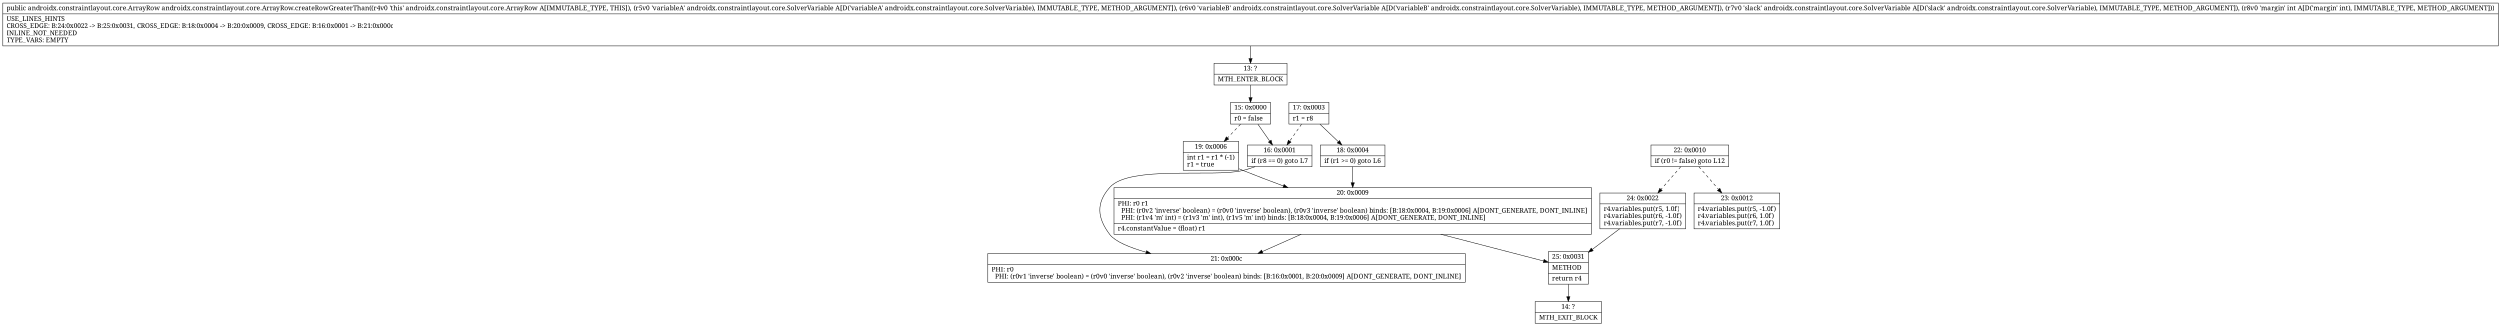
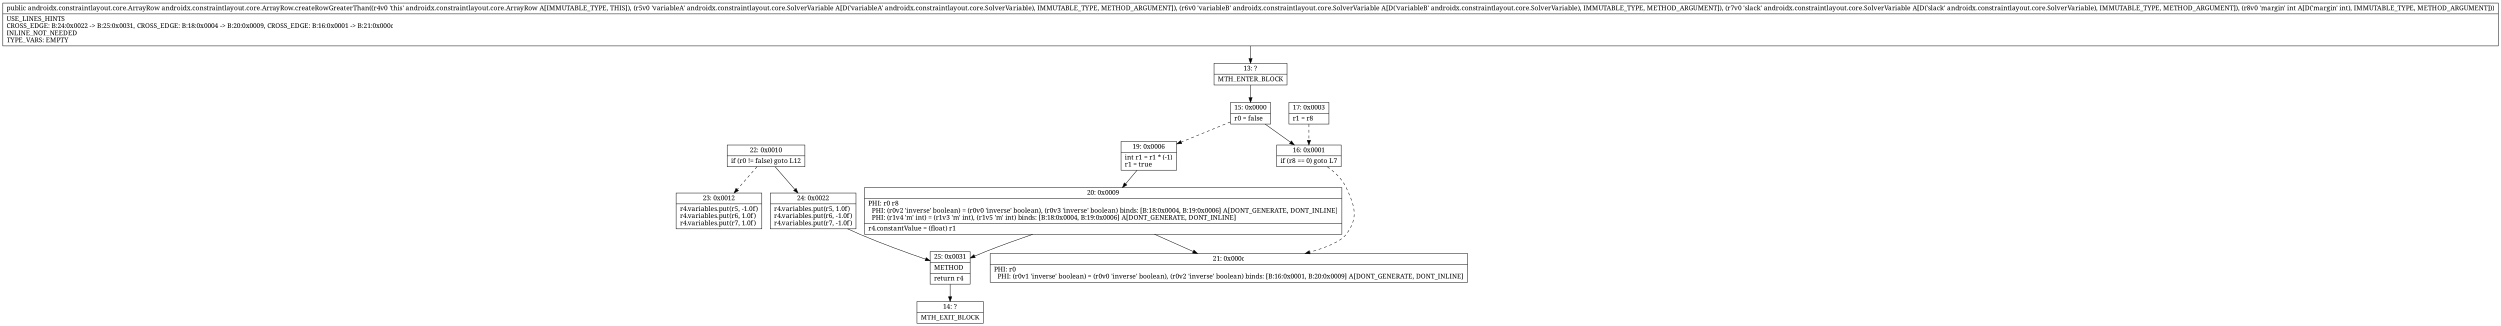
node "18: 0x0004": removed
edge "16: 0x0001" -> "21: 0x000c": style solid -> dashed
edge "22: 0x0010" -> "24: 0x0022": style dashed -> solid
node "20: 0x0009": text "PHI: r0 r1" -> "PHI: r0 r8"
